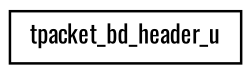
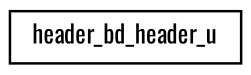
node "tpacket_bd_header_u": label "tpacket_bd_header_u" -> "header_bd_header_u"
